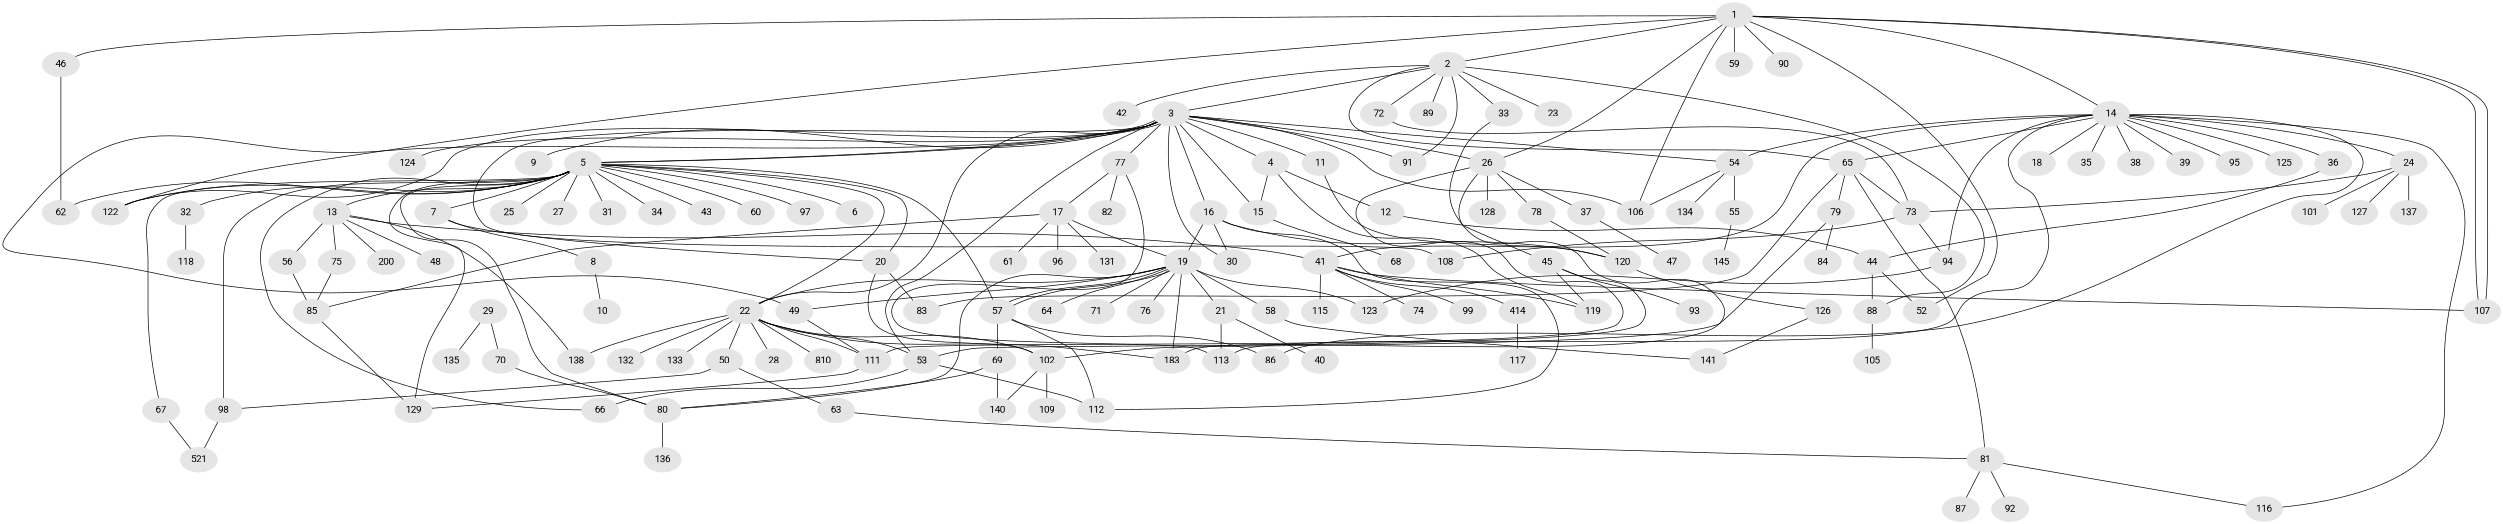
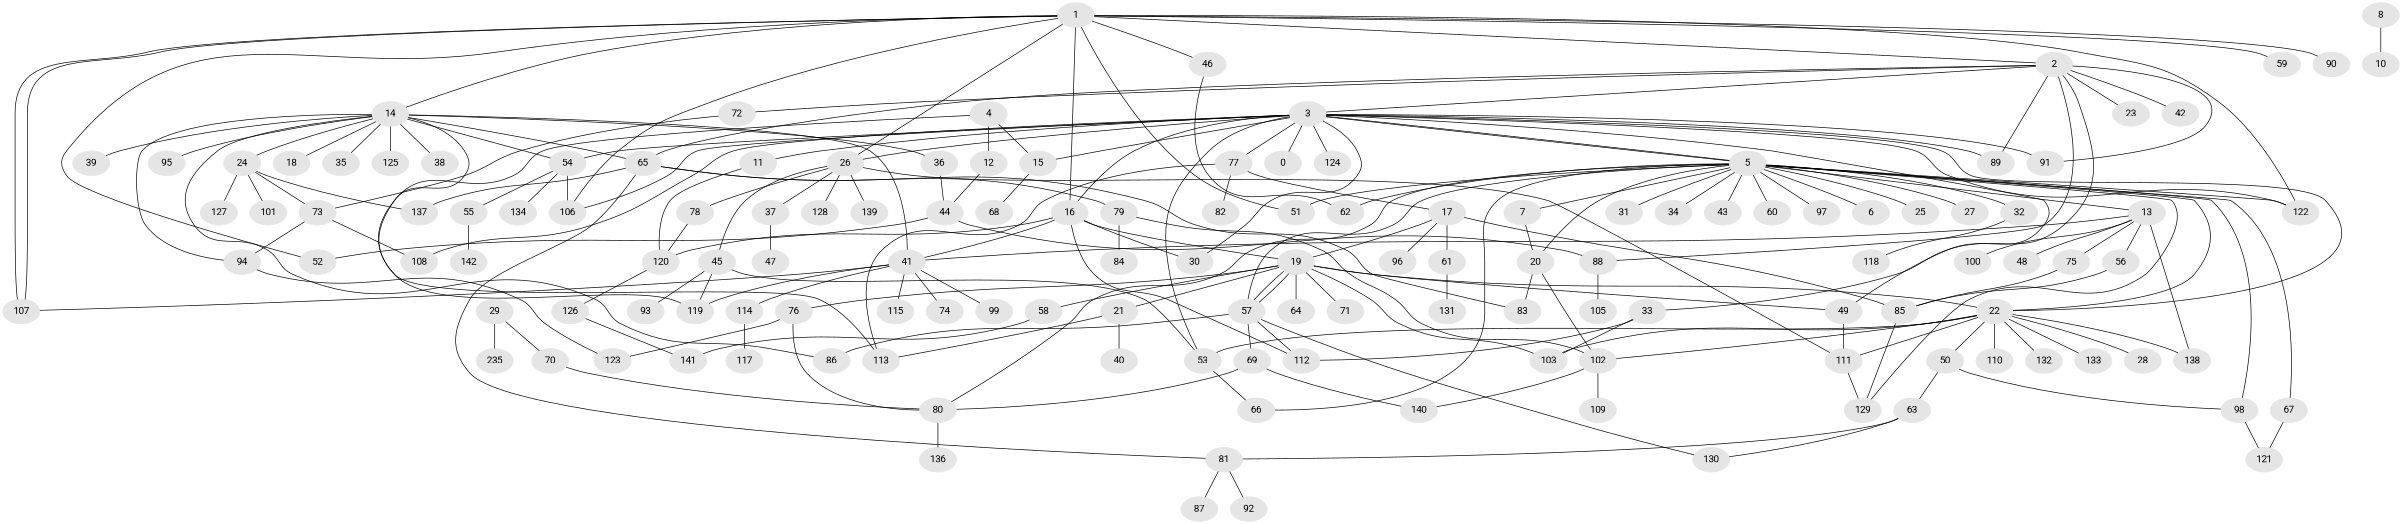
edge "1" -- "16": added
edge "3" -- "4": now "3" -- "89"
node "9": label "9" -> "0"
edge "65" -- "73": now "65" -- "137"
node "139": added
node "51": added
edge "7" -- "8": removed
edge "16" -- "41": added
edge "17" -- "131": now "61" -- "131"
node "200": label "200" -> "100"
node "145": label "145" -> "142"
edge "19" -- "123": now "76" -- "123"
node "414": label "414" -> "114"
edge "19" -- "80": now "76" -- "80"
node "135": label "135" -> "235"
node "810": label "810" -> "110"
node "183": label "183" -> "103"
edge "53" -- "112": now "33" -- "112"
node "521": label "521" -> "121"
node "130": added
node "116": removed
